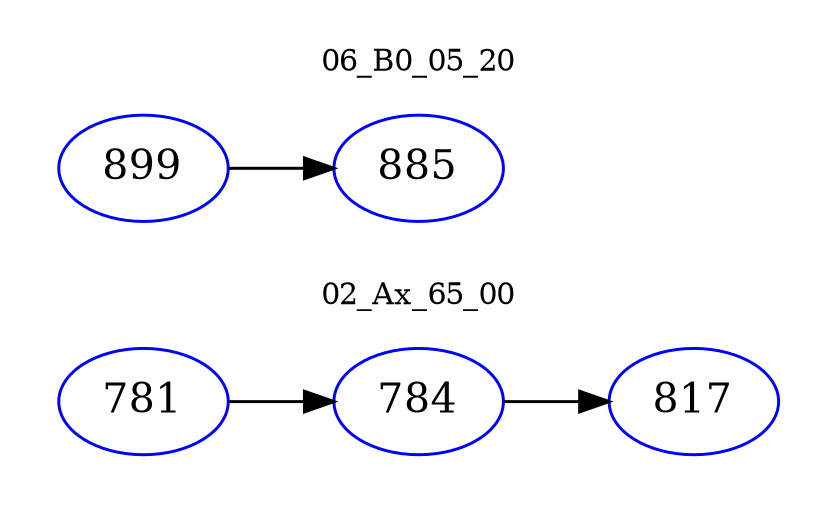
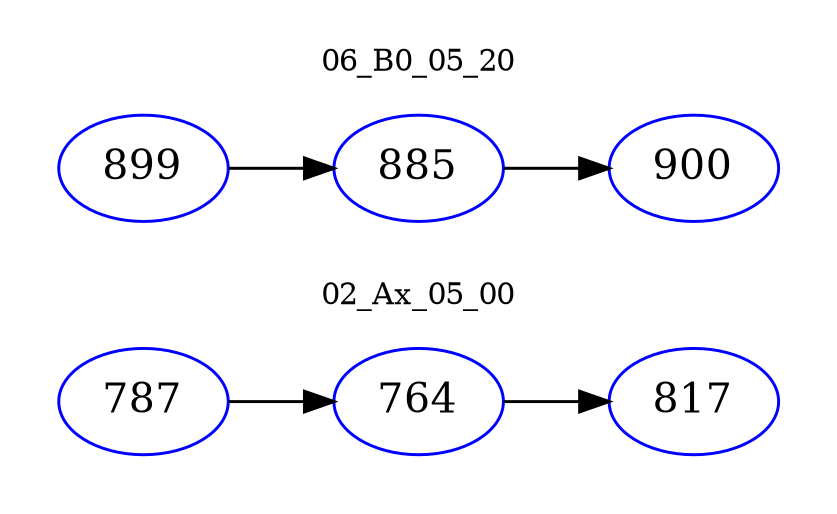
node "900": added
cluster "02_Ax_65_00": label "02_Ax_65_00" -> "02_Ax_05_00"
node "781": label "781" -> "787"
node "784": label "784" -> "764"
